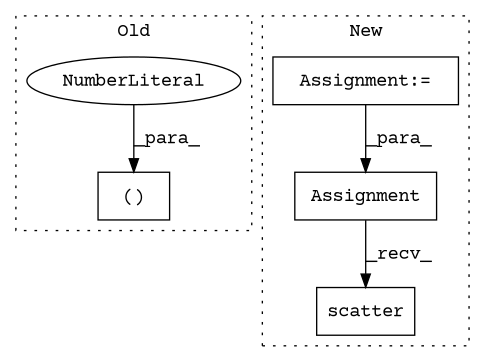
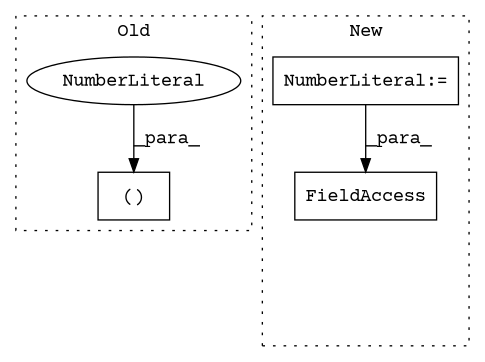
node "Assignment:=": label "Assignment:=" -> "NumberLiteral:="
node "Assignment": label "Assignment" -> "FieldAccess"
node "scatter": removed
